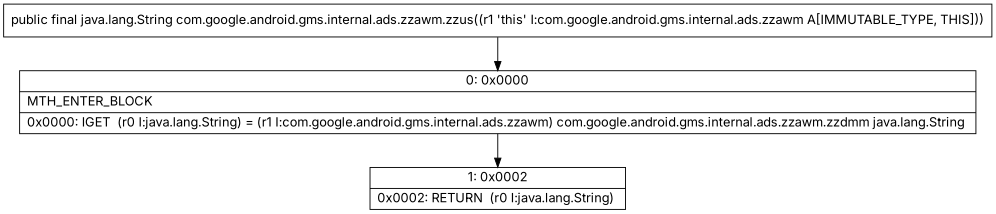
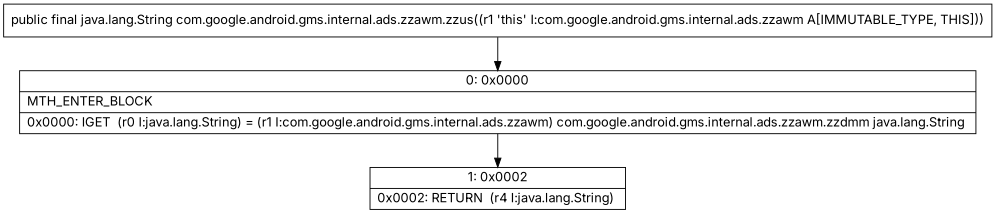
node "1: 0x0002": text "0x0002: RETURN  (r0 I:java.lang.String)" -> "0x0002: RETURN  (r4 I:java.lang.String)"
